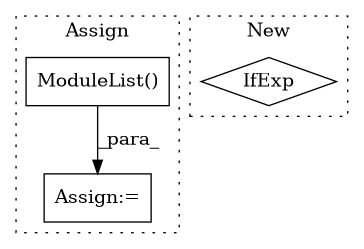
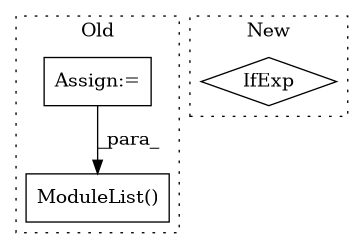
cluster "Assign": label "Assign" -> "Old"
edge "ModuleList()" -> "Assign:=": reversed
